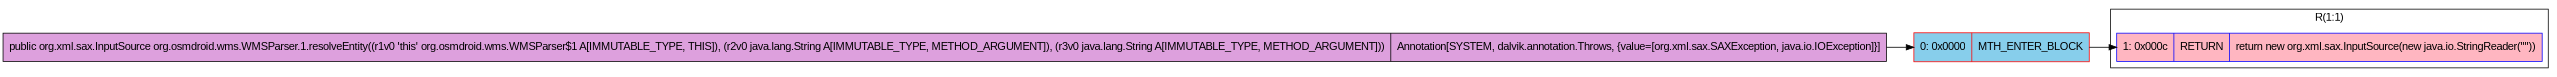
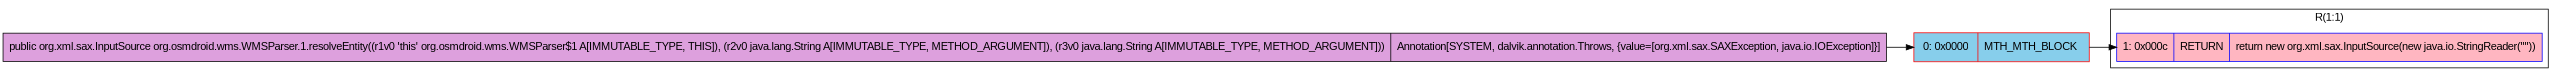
node "0: 0x0000": text "MTH_ENTER_BLOCK" -> "MTH_MTH_BLOCK"
